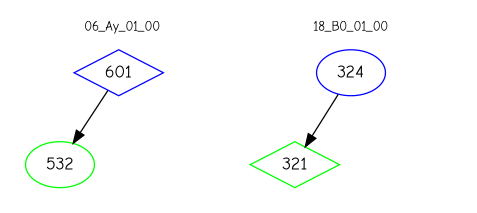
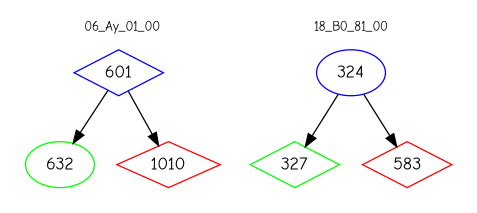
cluster "18_B0_01_00": label "18_B0_01_00" -> "18_B0_81_00"
node "532": label "532" -> "632"
node "1010": added
node "321": label "321" -> "327"
node "583": added
